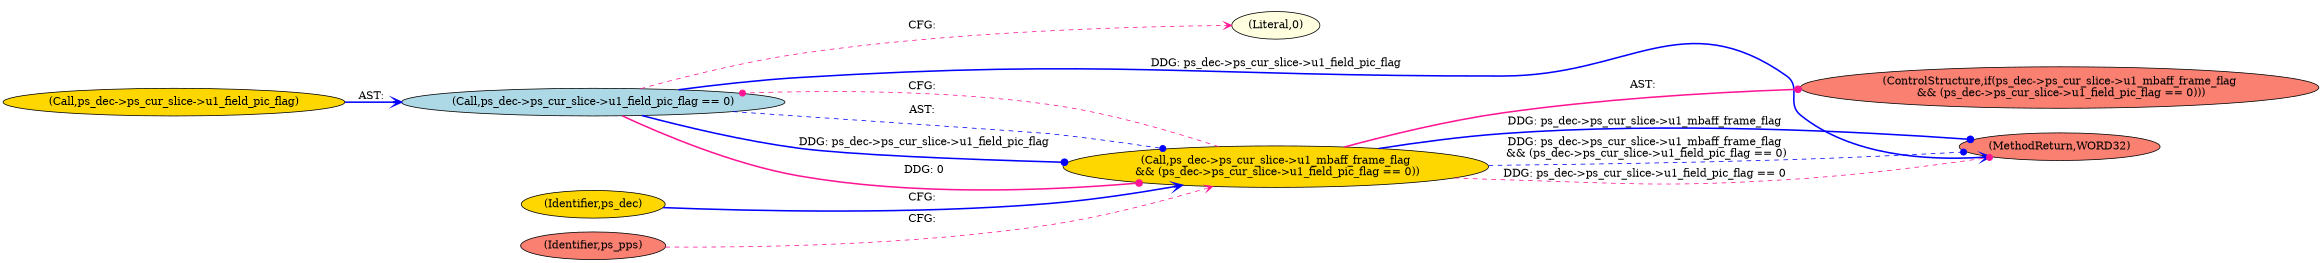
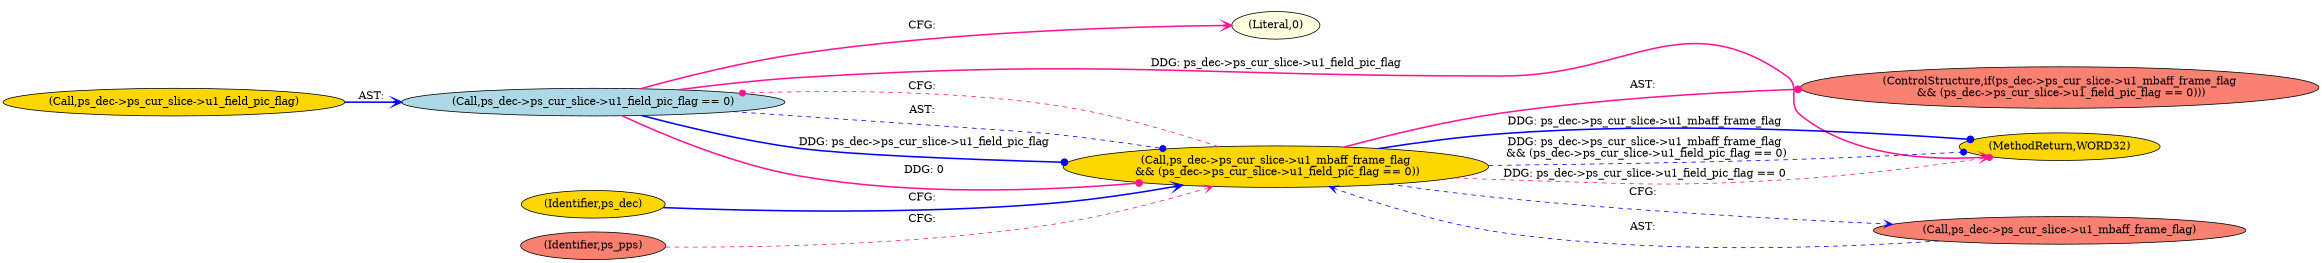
edge "(Call,ps_dec->ps_cur_slice->u1_field_pic_flag == 0)" -> "(Literal,0)": style dashed -> bold
edge "(Call,ps_dec->ps_cur_slice->u1_field_pic_flag == 0)" -> "(MethodReturn,WORD32)": color blue -> deeppink
node "(MethodReturn,WORD32)": fillcolor salmon -> gold
node "(Call,ps_dec->ps_cur_slice->u1_mbaff_frame_flag)": added
